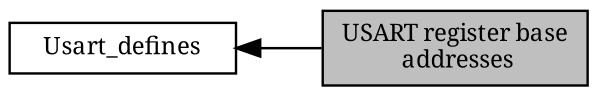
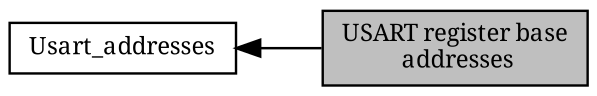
node "Usart_defines": label "Usart_defines" -> "Usart_addresses"
